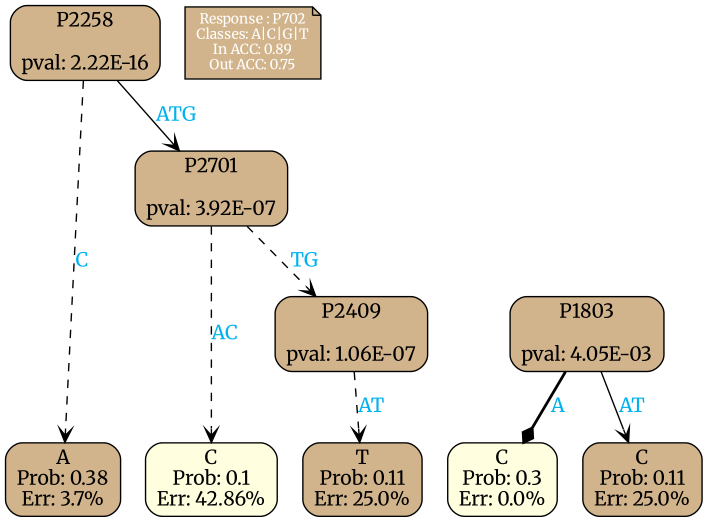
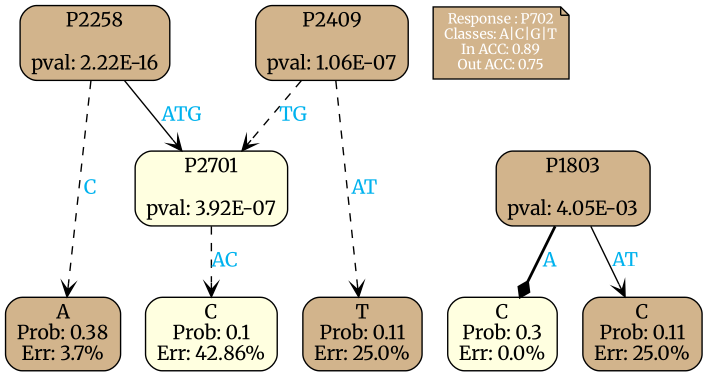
node "P2701 pval: 3.92E-07": fillcolor tan -> lightyellow
edge "P2701 pval: 3.92E-07" -> "P2409 pval: 1.06E-07": reversed
